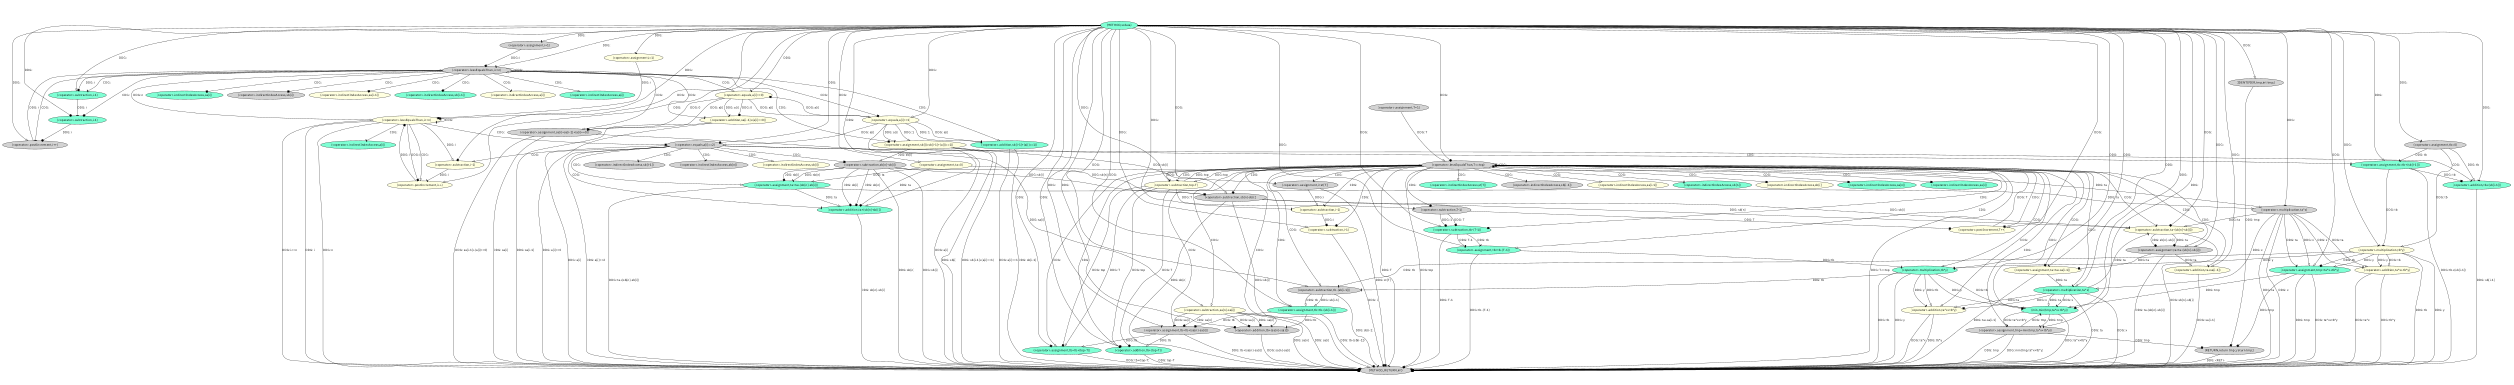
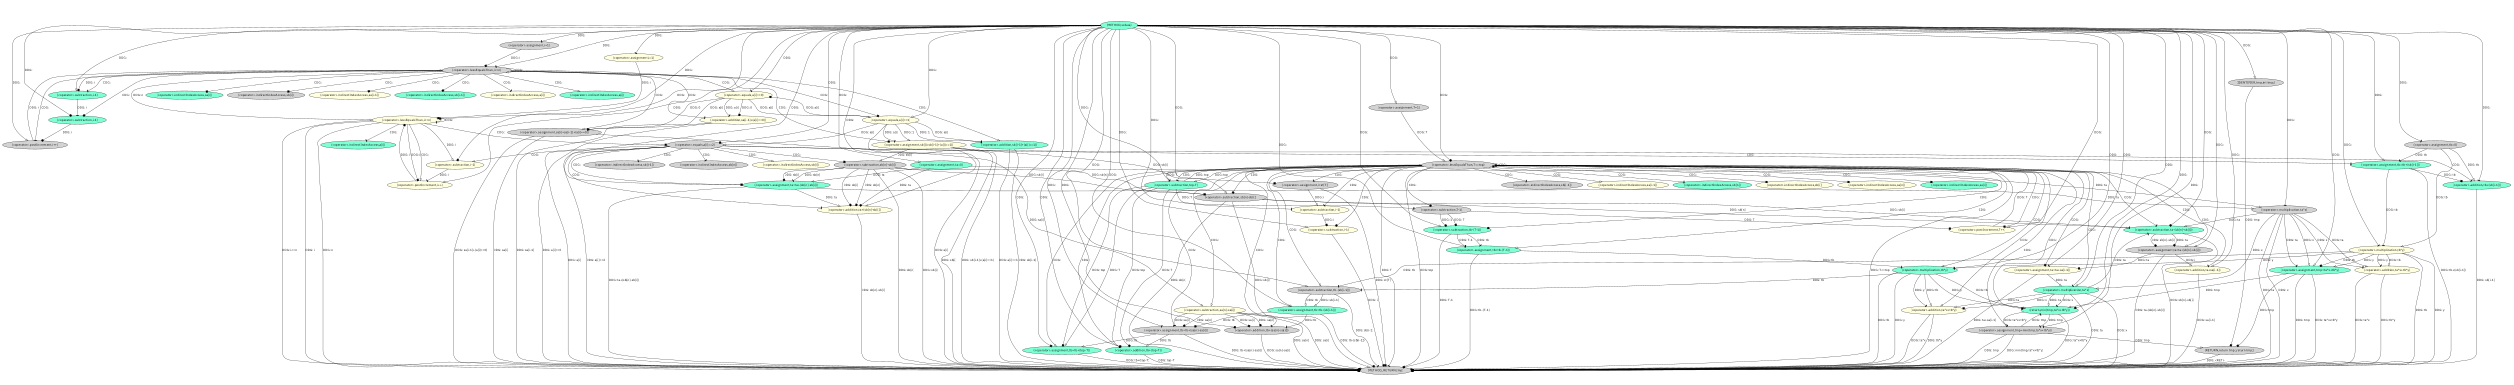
edge "(METHOD,solvea)" -> "(<operator>.assignment,T=1)": added, label "DDG:"
edge "(METHOD,solvea)" -> "(<operator>.assignment,ta=ta+(sb[n]-sb[i]))": added, label "DDG:"
edge "(METHOD,solvea)" -> "(<operator>.assignment,i=st[T])": arrowhead tee -> box
node "(<operator>.assignment,ta=0)": fillcolor lightyellow -> aquamarine
node "(<operator>.subtraction,top-T)": fillcolor lightyellow -> aquamarine
node "(<operator>.indirectIndexAccess,st[T])": removed
node "(<operator>.indirectIndexAccess,sa[n])": fillcolor aquamarine -> lightyellow
node "(<operator>.addition,ta+(sb[n]-sb[i]))": fillcolor aquamarine -> lightyellow
node "(<operator>.subtraction,ta-(sb[n]-sb[i]))": fillcolor lightyellow -> aquamarine
edge "(<operator>.assignment,ta=ta-(sb[n]-sb[i]))" -> "(<operator>.addition,ta+sa[i-1])": label "DDG: ta" -> "DDG: i"
node "(min,min(tmp,ta*x+tb*y))": label "(min,min(tmp,ta*x+tb*y))" -> "(return,min(tmp,ta*x+tb*y))"
edge "(<operator>.assignment,tmp=min(tmp,ta*x+tb*y))" -> "(RETURN,return tmp;,return tmp;)": arrowhead box -> onormal
node "(METHOD_RETURN,int)": label "(METHOD_RETURN,int)" -> "(METHOD_RETURN,tmp)"
